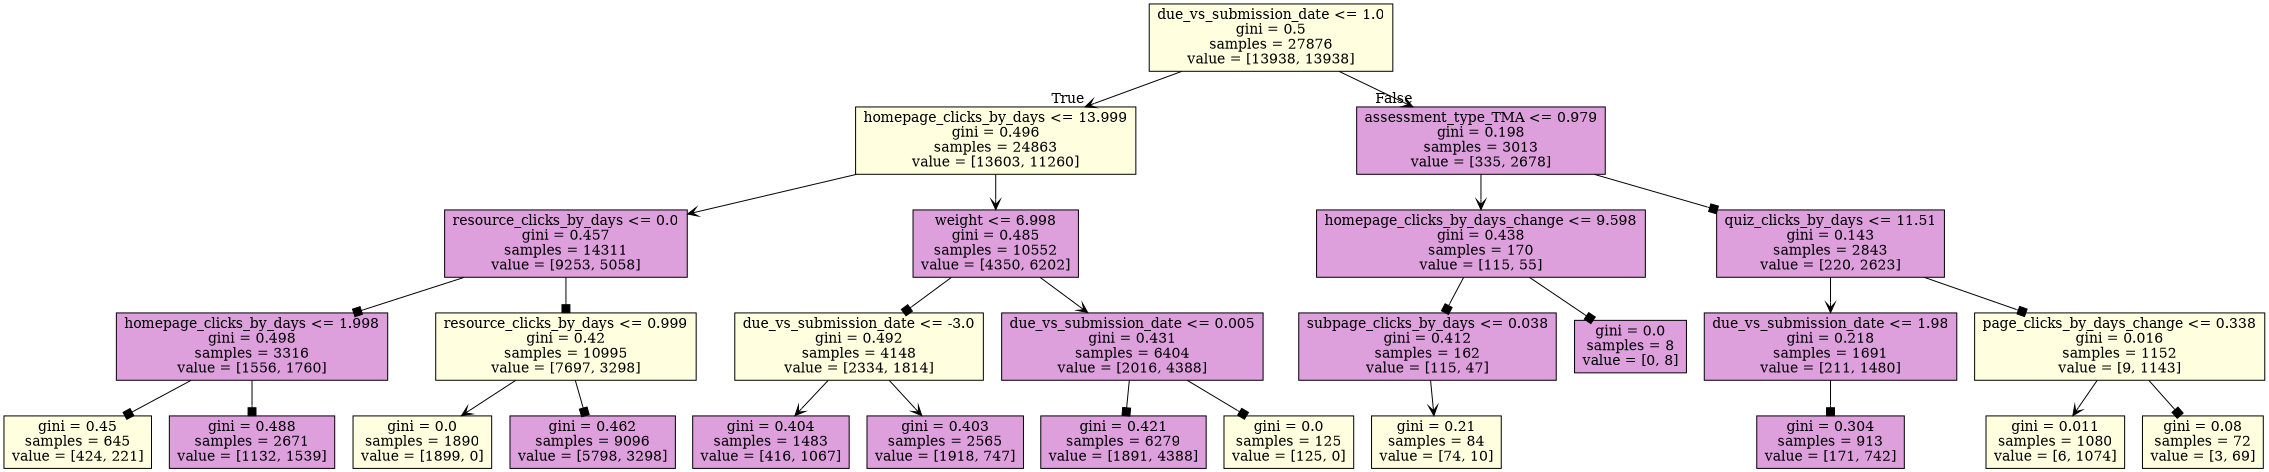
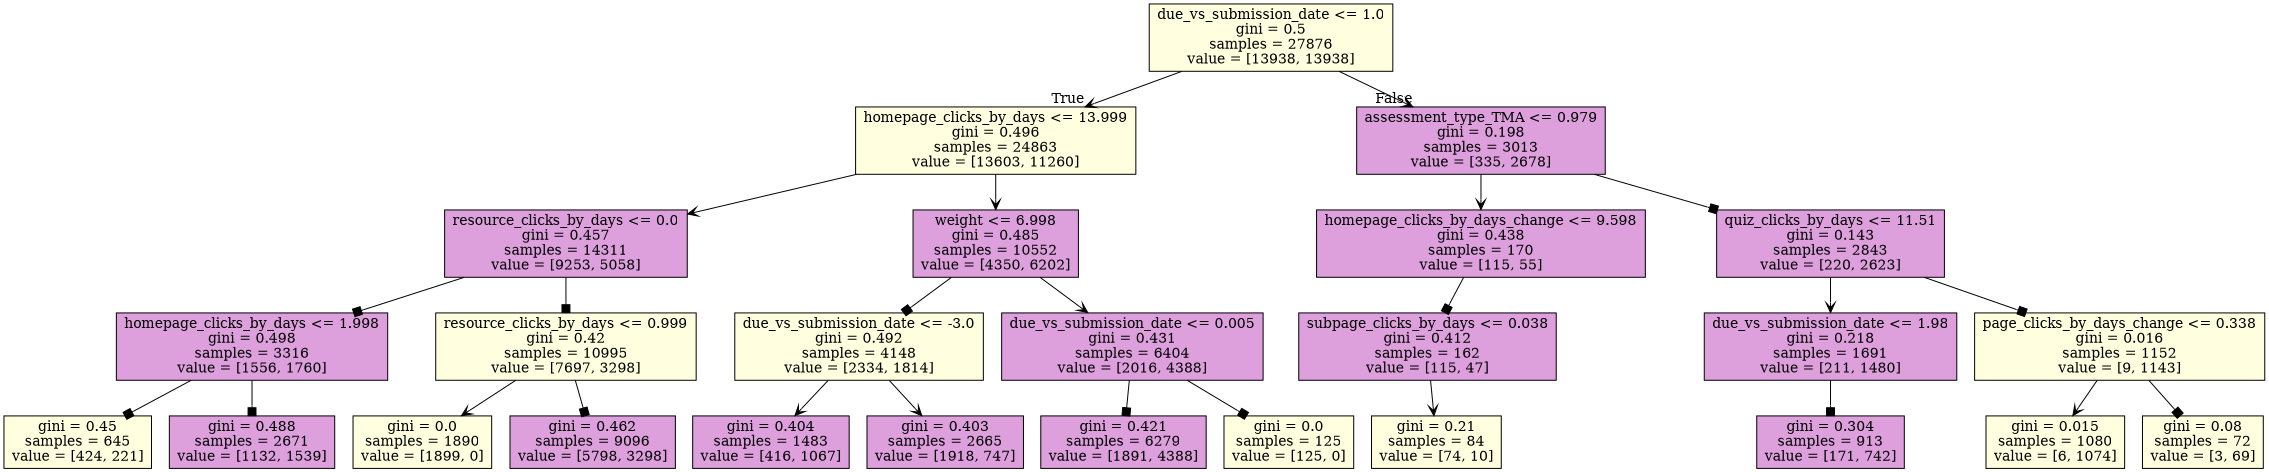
node "gini = 0.0 samples = 8 value = [0, 8]": removed
node "gini = 0.403 samples = 2565 value = [1918, 747]": label "gini = 0.403 samples = 2565 value = [1918, 747]" -> "gini = 0.403 samples = 2665 value = [1918, 747]"
node "gini = 0.011 samples = 1080 value = [6, 1074]": label "gini = 0.011 samples = 1080 value = [6, 1074]" -> "gini = 0.015 samples = 1080 value = [6, 1074]"
